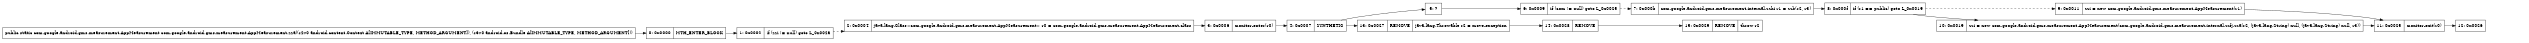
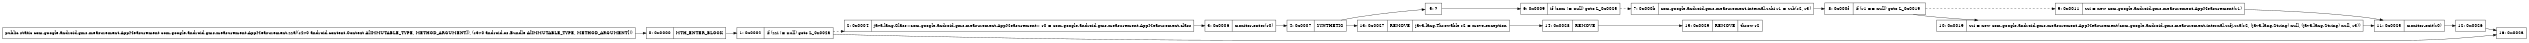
node "8: 0x000f": text "if (r1 == public) goto L_0x0019" -> "if (r1 == null) goto L_0x0019"
node "16: 0x002a": added
